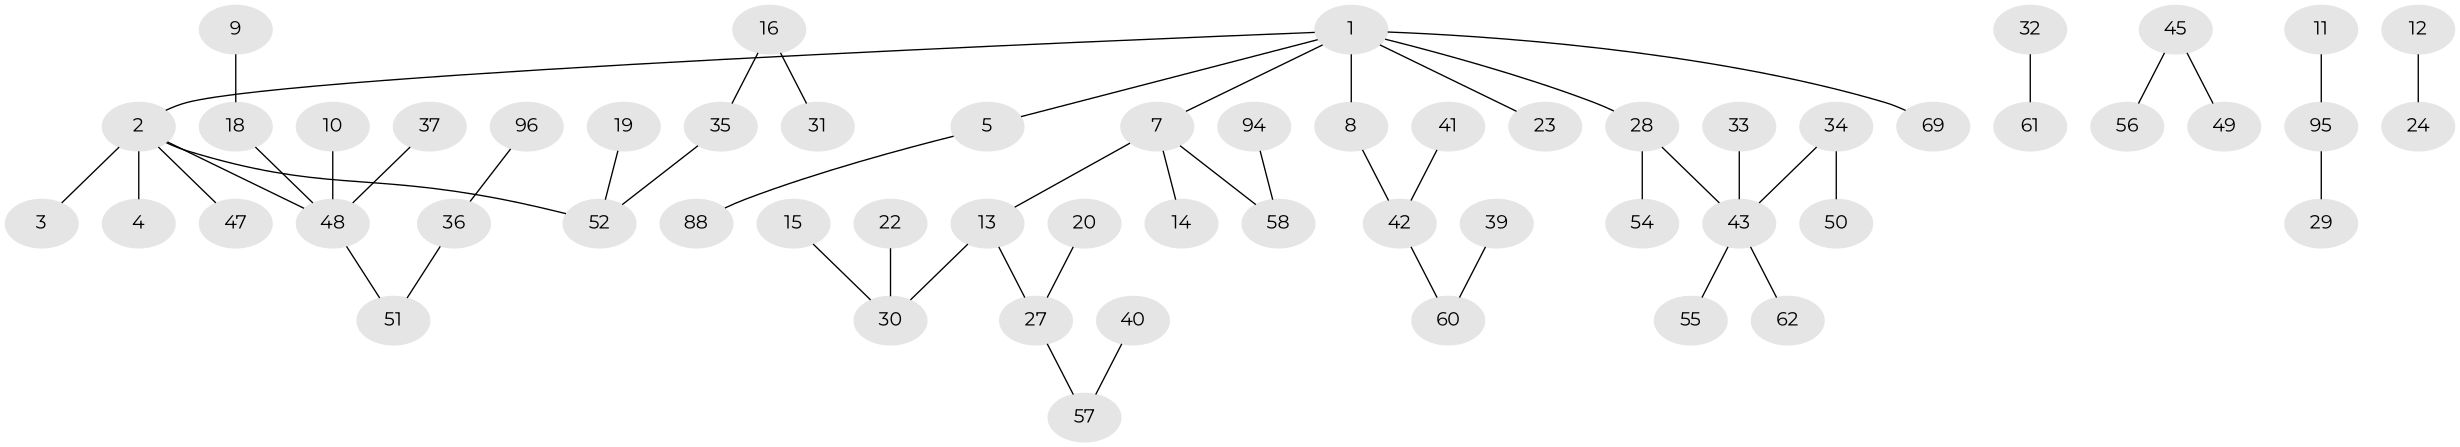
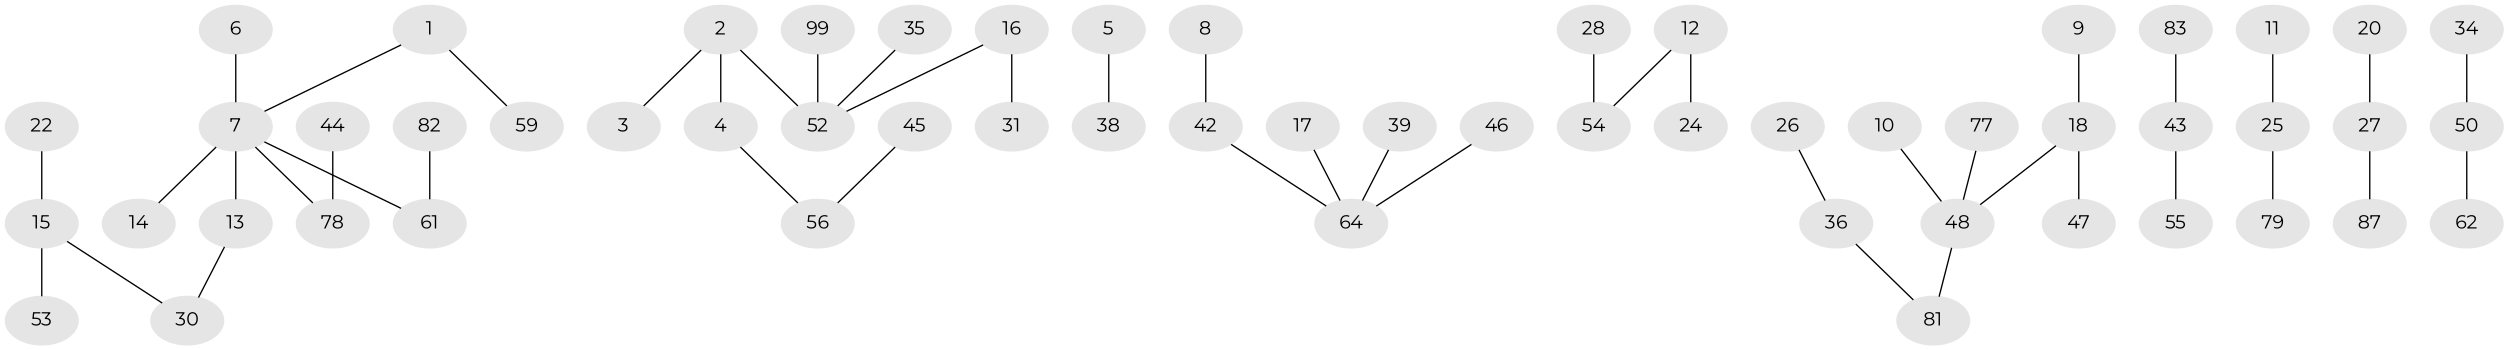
node "6": added
node "32": label "32" -> "82"
edge "1" -- "2": removed
edge "1" -- "28": removed
edge "16" -- "35": now "16" -- "52"
edge "1" -- "5": removed
edge "1" -- "8": removed
edge "12" -- "54": added
node "37": label "37" -> "77"
node "96": label "96" -> "26"
node "19": label "19" -> "99"
node "94": label "94" -> "44"
node "17": added
node "41": removed
node "46": added
node "23": removed
node "33": label "33" -> "83"
node "69": label "69" -> "59"
node "49": removed
node "95": label "95" -> "25"
edge "7" -- "61": added
edge "2" -- "47": now "18" -- "47"
edge "2" -- "48": removed
edge "4" -- "56": added
edge "28" -- "43": removed
edge "34" -- "43": removed
node "88": label "88" -> "38"
node "58": label "58" -> "78"
node "29": label "29" -> "79"
edge "22" -- "30": now "22" -- "15"
edge "13" -- "27": removed
edge "43" -- "62": now "50" -- "62"
node "53": added
node "51": label "51" -> "81"
node "40": removed
node "60": label "60" -> "64"
node "57": label "57" -> "87"
